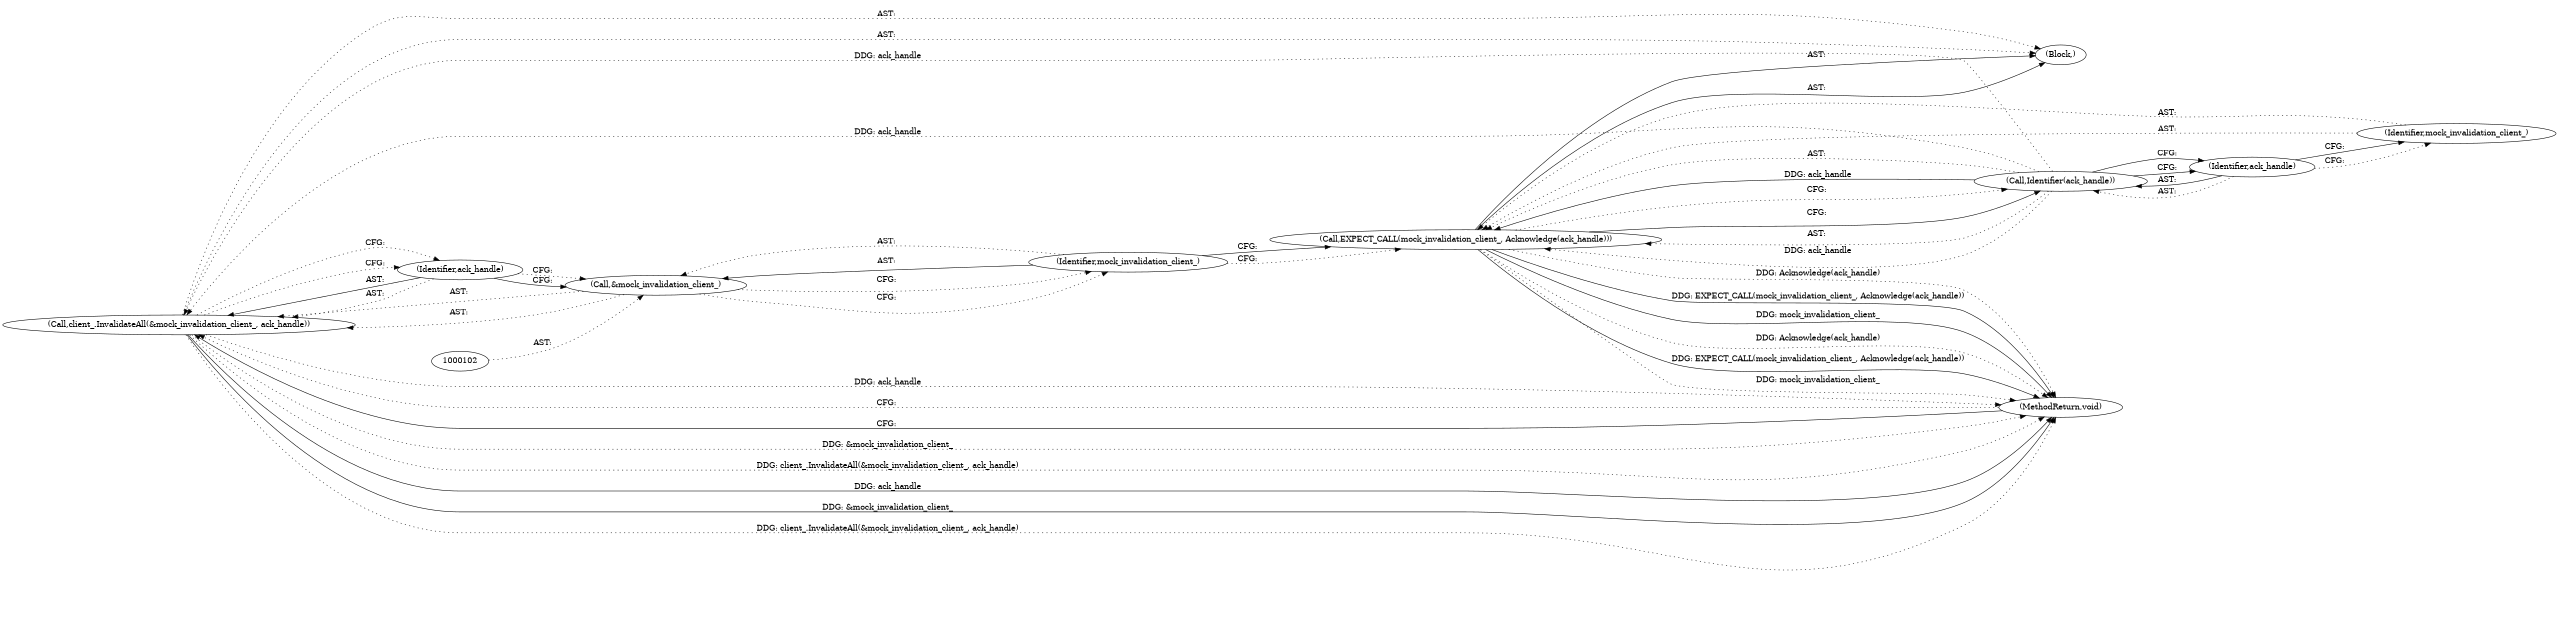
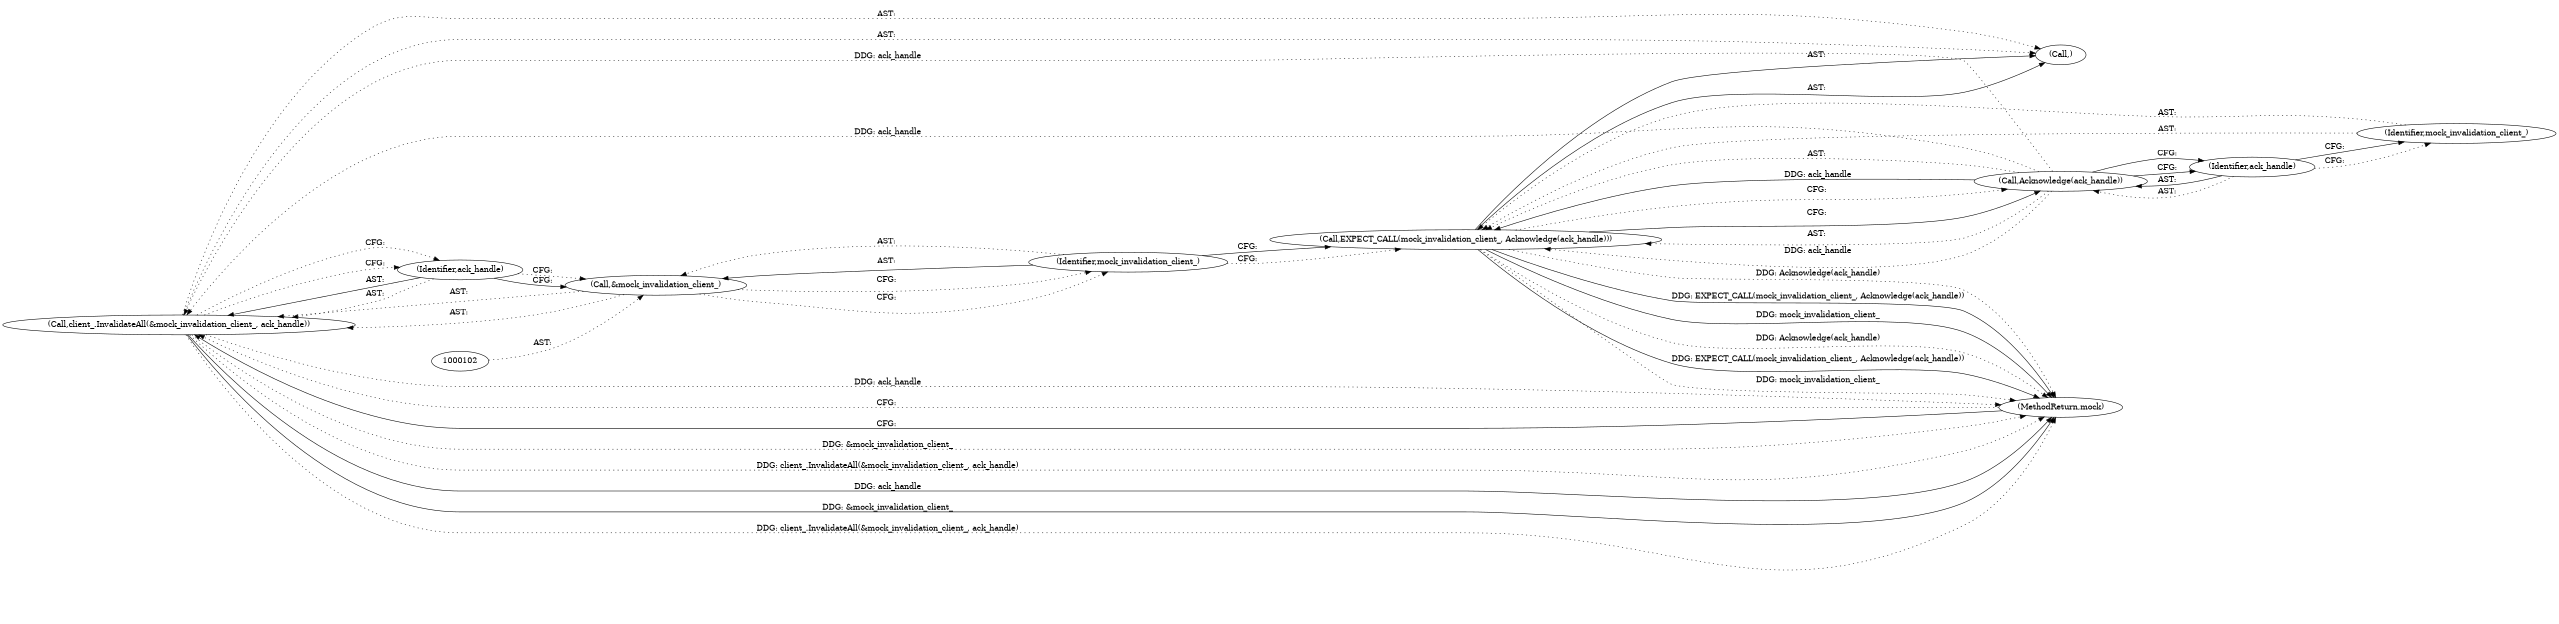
node "(Block,)": label "(Block,)" -> "(Call,)"
node "(Call,Identifier(ack_handle))": label "(Call,Identifier(ack_handle))" -> "(Call,Acknowledge(ack_handle))"
node "(MethodReturn,void)": label "(MethodReturn,void)" -> "(MethodReturn,mock)"
